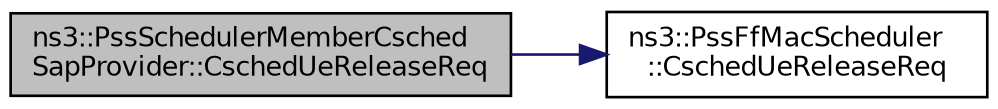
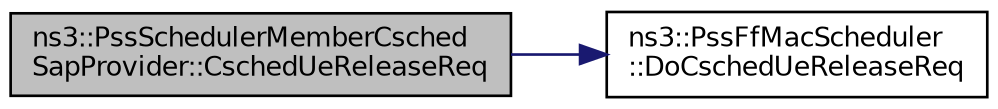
node "ns3::PssFfMacScheduler ::CschedUeReleaseReq": label "ns3::PssFfMacScheduler ::CschedUeReleaseReq" -> "ns3::PssFfMacScheduler ::DoCschedUeReleaseReq"
